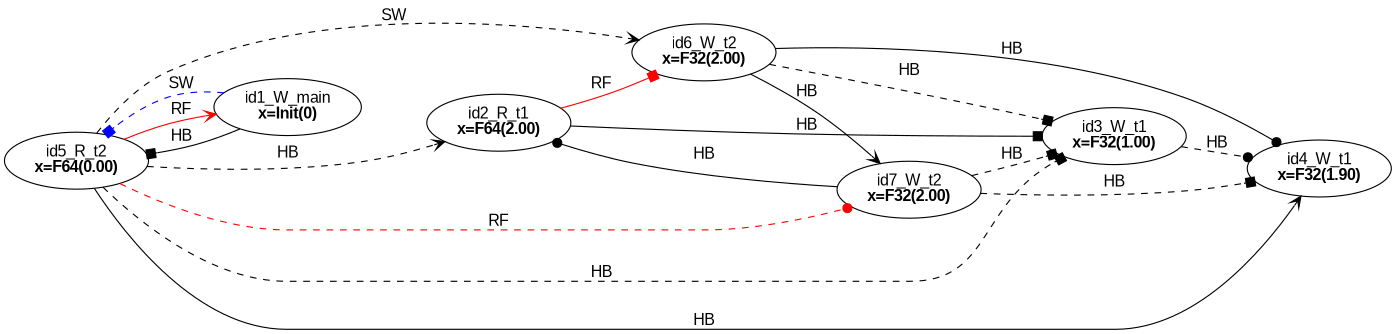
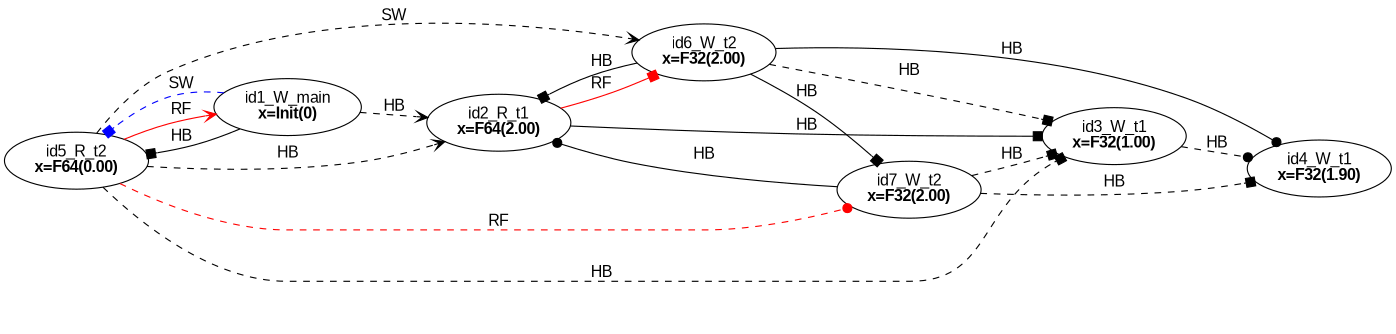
edge "id6_W_t2" -> "id2_R_t1": added, label "HB"
edge "id6_W_t2" -> "id7_W_t2": arrowhead vee -> box
edge "id1_W_main" -> "id2_R_t1": added, label "HB"
edge "id5_R_t2" -> "id4_W_t1": removed, label "HB"
